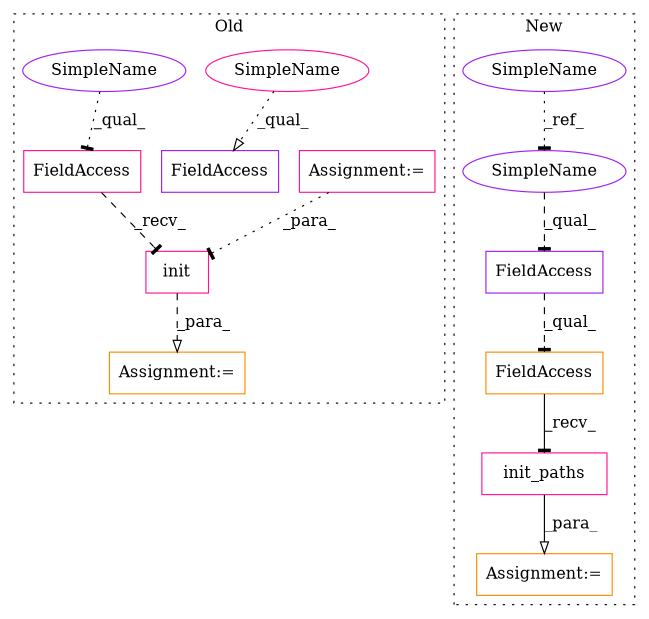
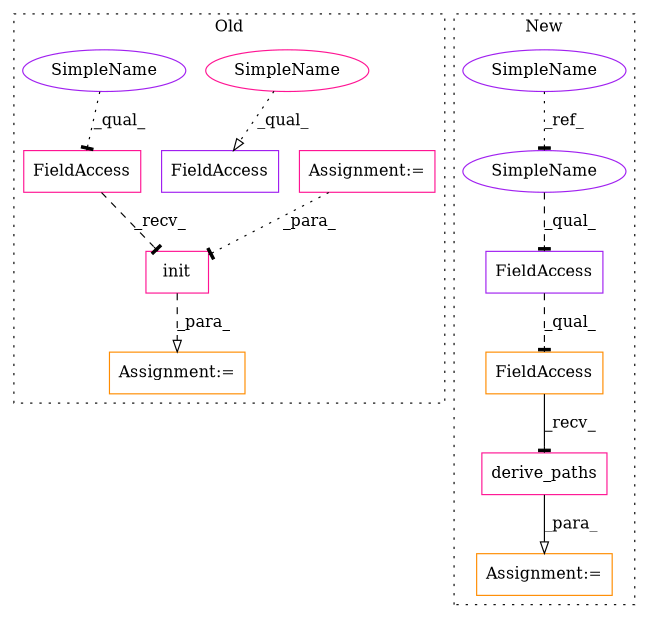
node "init_paths": label "init_paths" -> "derive_paths"
